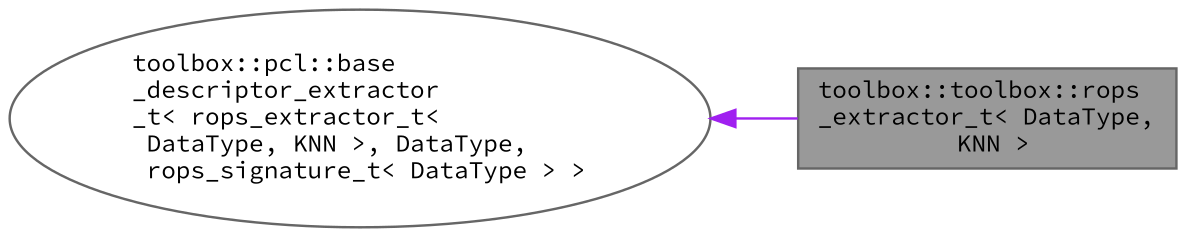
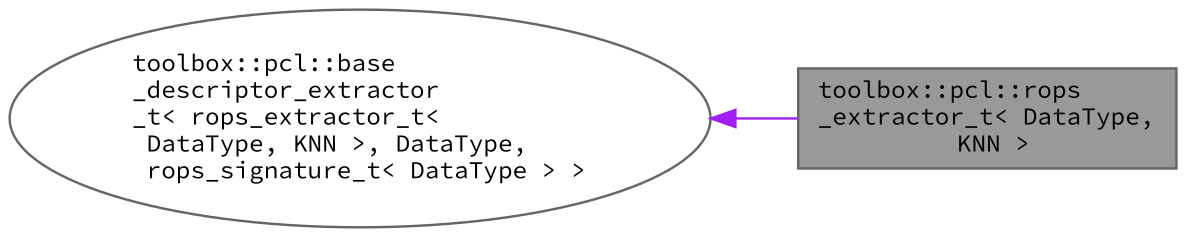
node "toolbox::toolbox::rops _extractor_t< DataType, KNN >": label "toolbox::toolbox::rops _extractor_t< DataType, KNN >" -> "toolbox::pcl::rops _extractor_t< DataType, KNN >"
